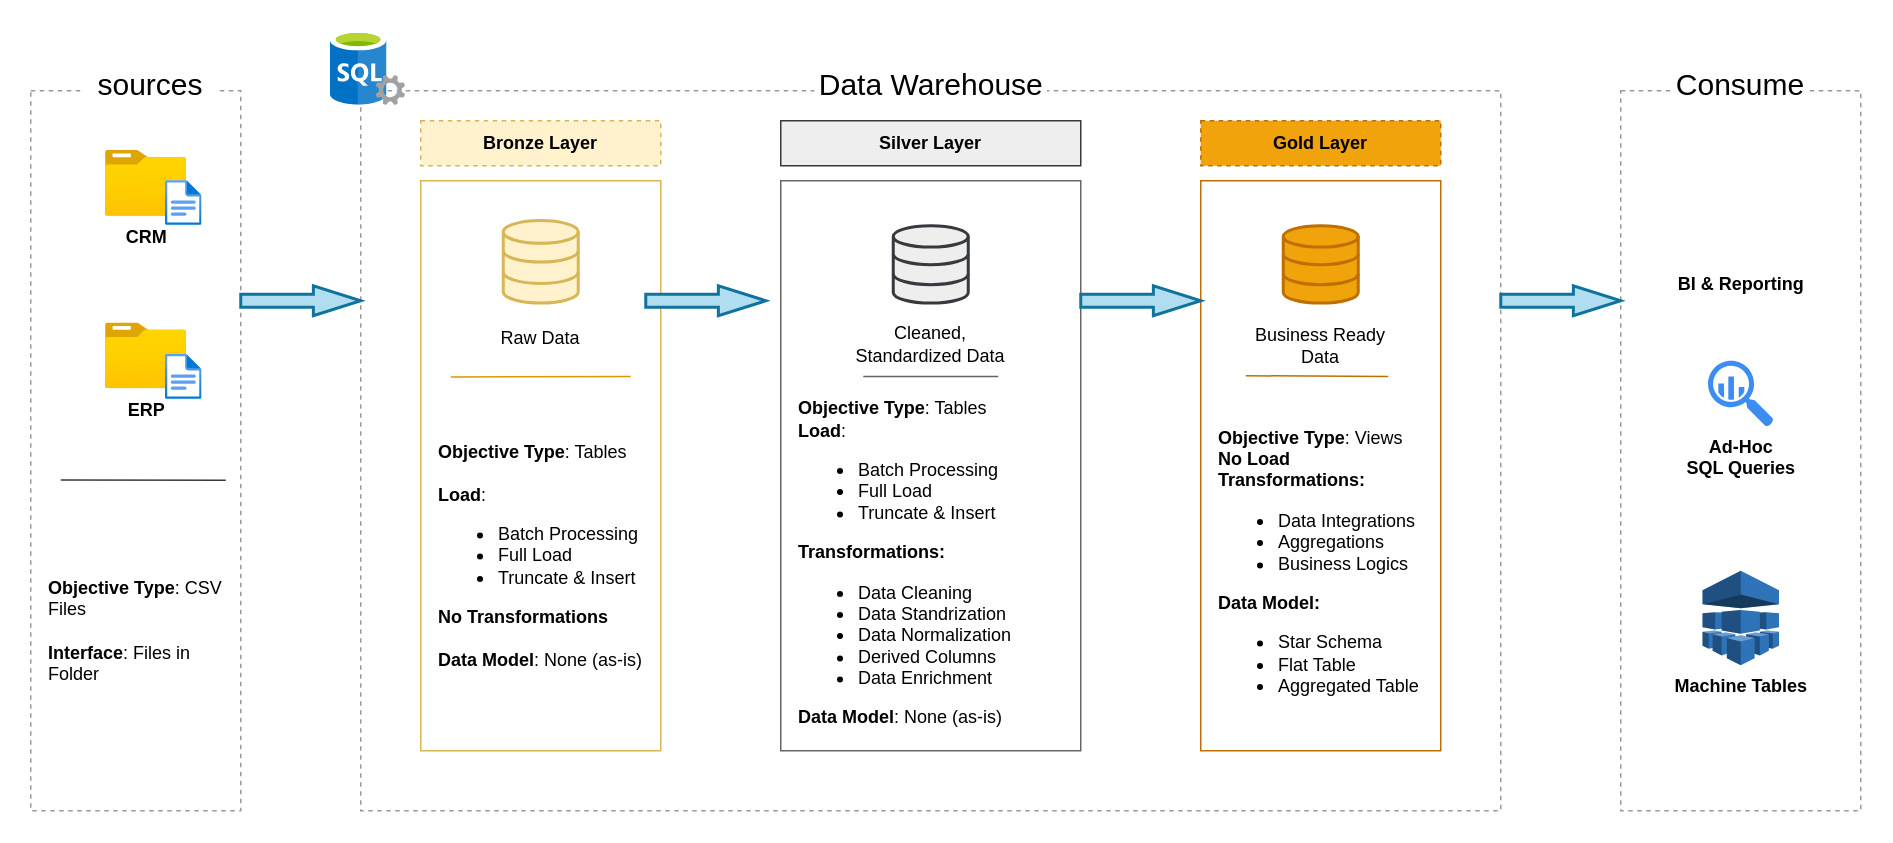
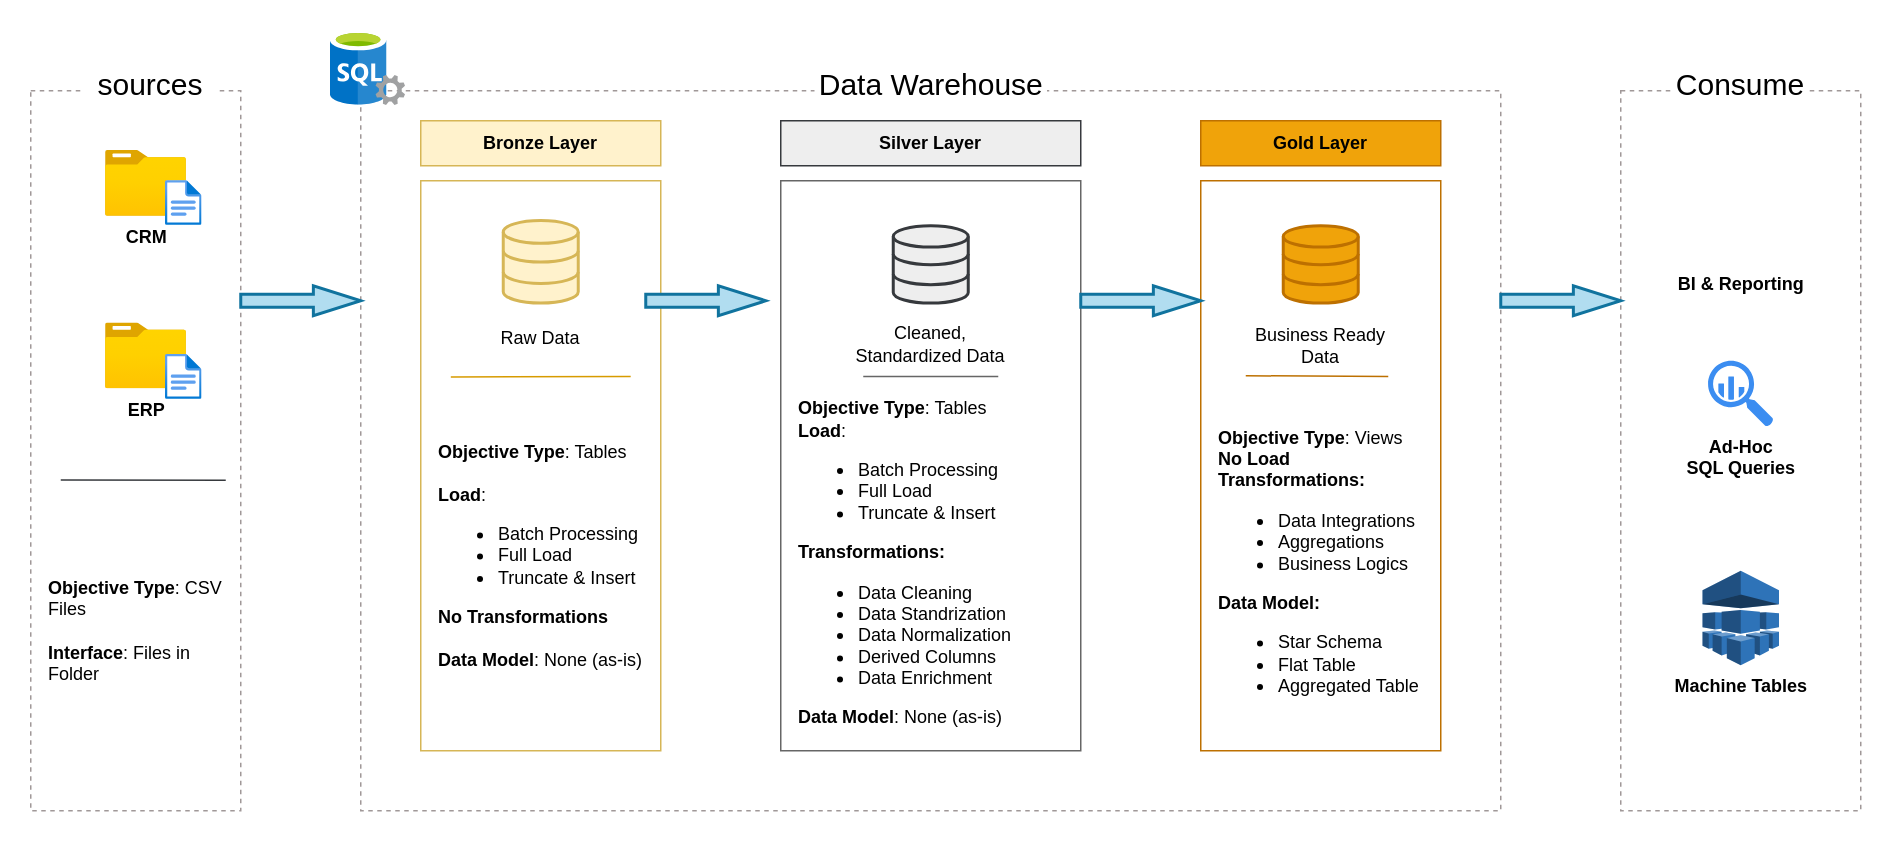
node "Bronze Layer": style dashed -> solid
node "Gold Layer": style dashed -> solid
